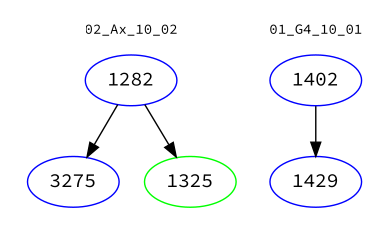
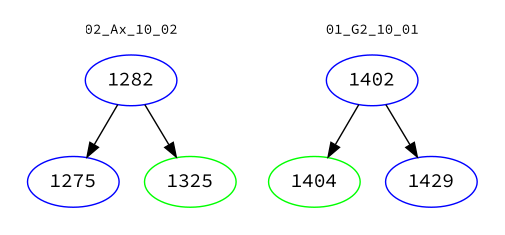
cluster "01_G4_10_01": label "01_G4_10_01" -> "01_G2_10_01"
node "3275": label "3275" -> "1275"
node "1404": added
